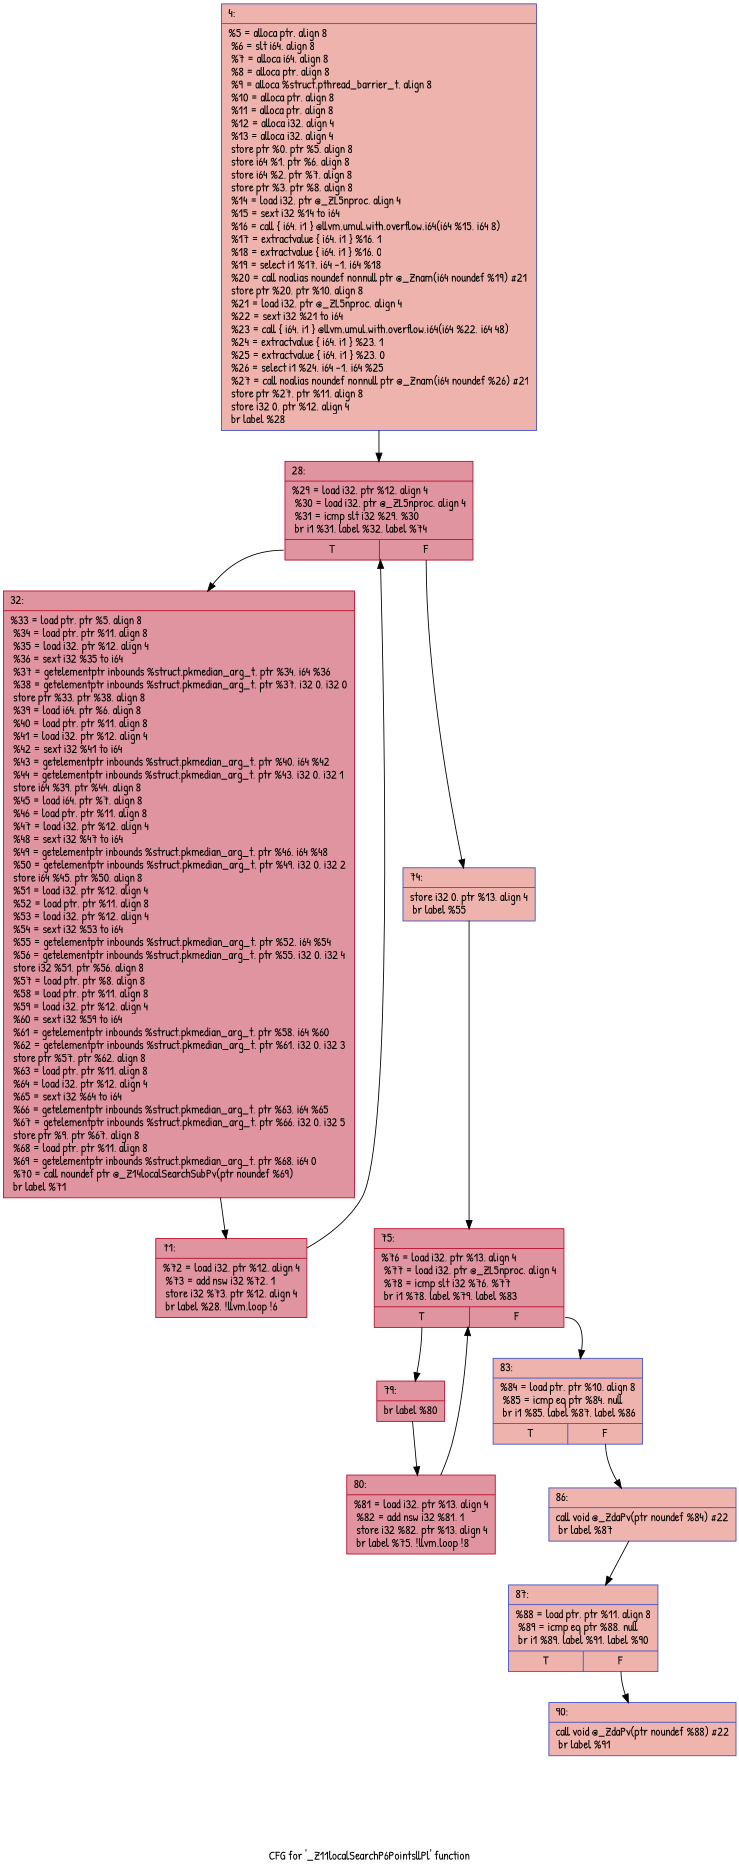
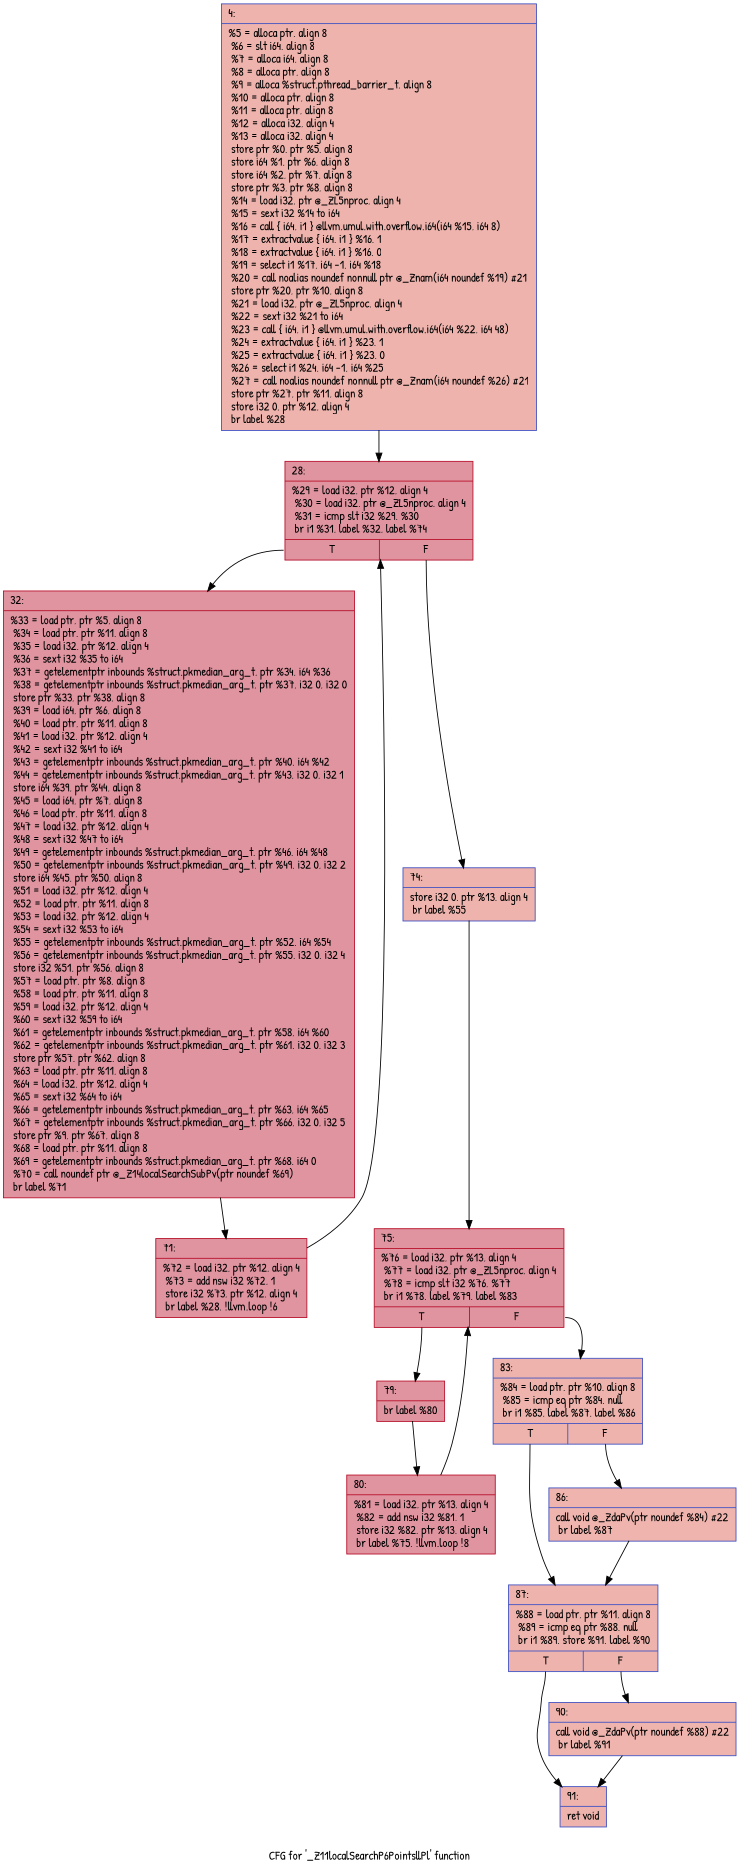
edge "83:" -> "87:": added
node "87:": text "br i1 %89, label %91, label %90" -> "br i1 %89, store %91, label %90"
node "91:": added
